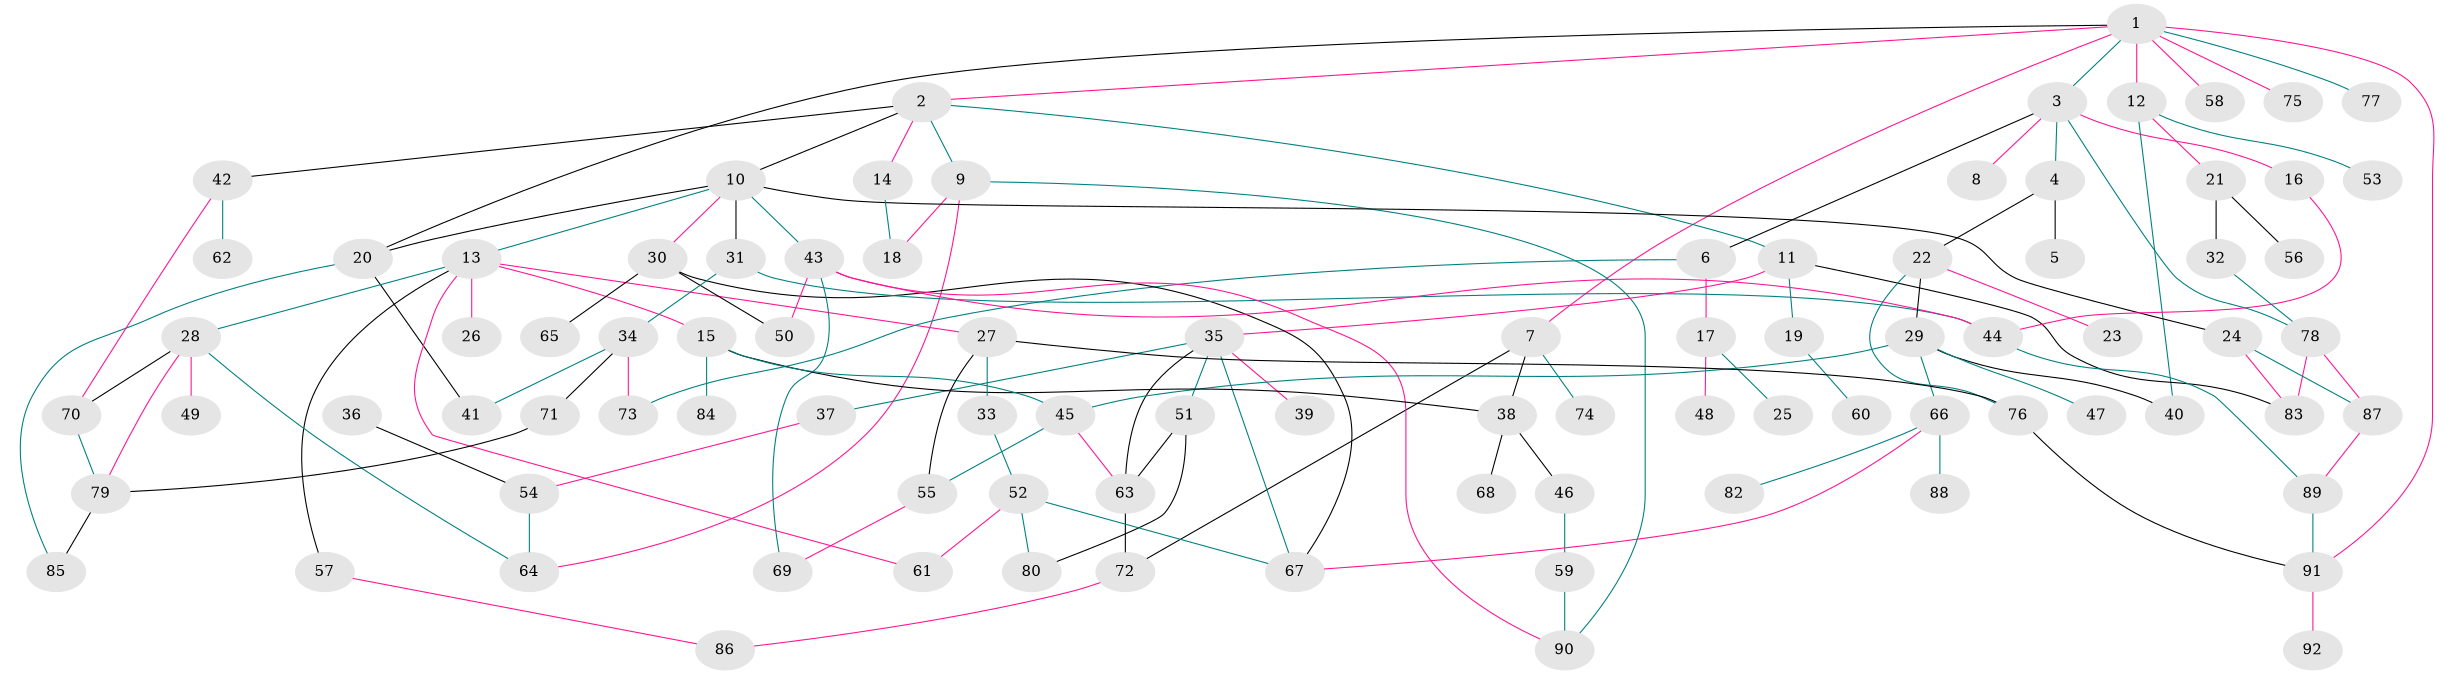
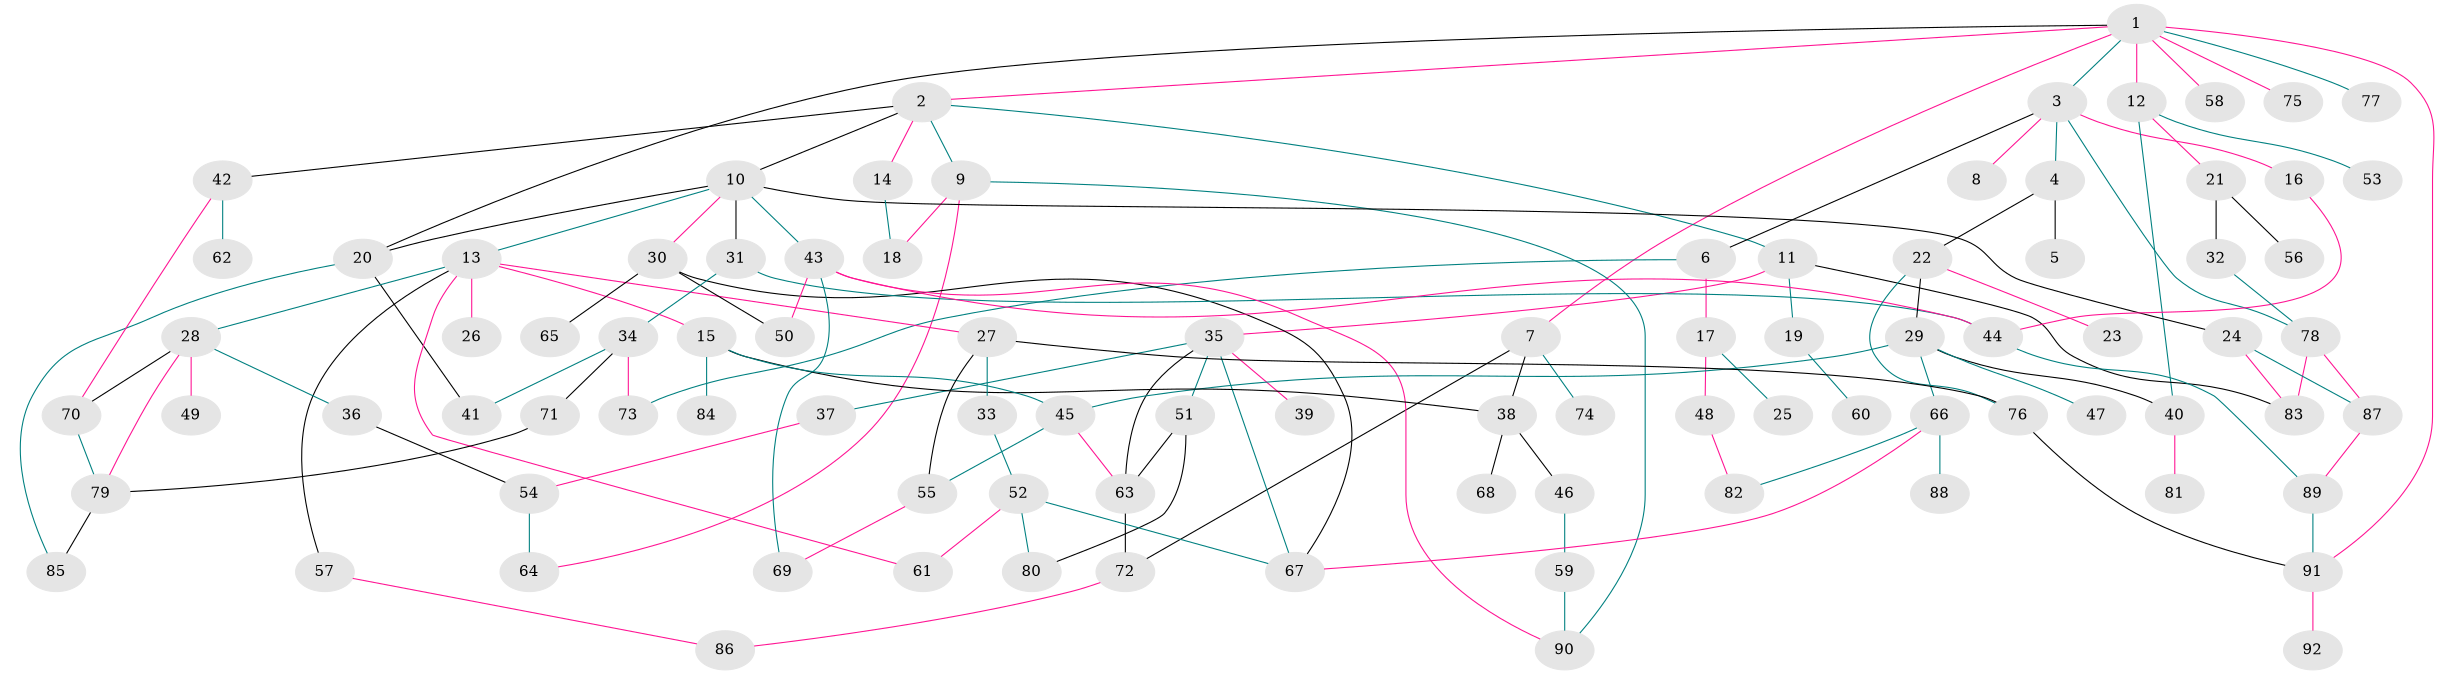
edge "48" -- "82": added
edge "28" -- "64": now "28" -- "36"
node "81": added
